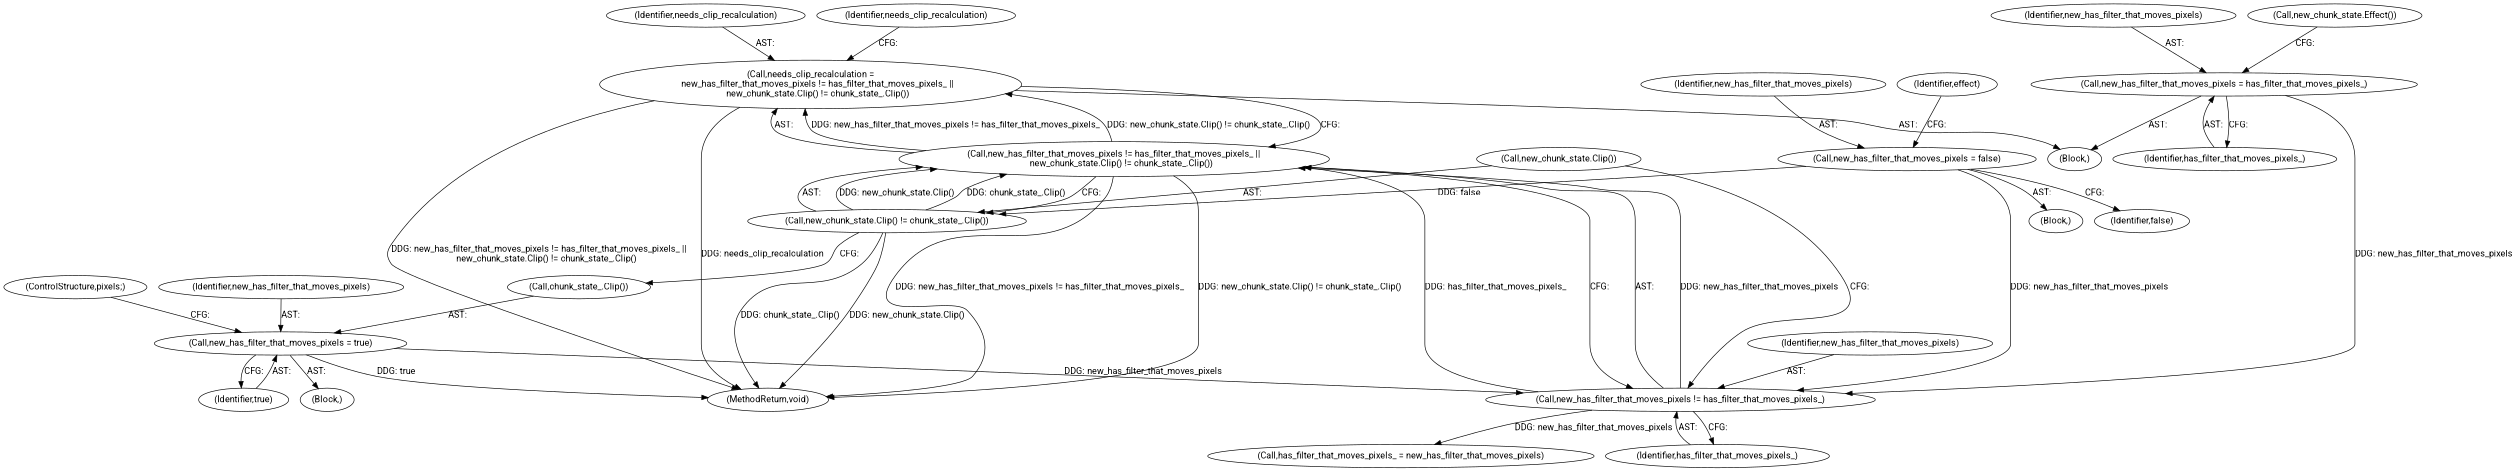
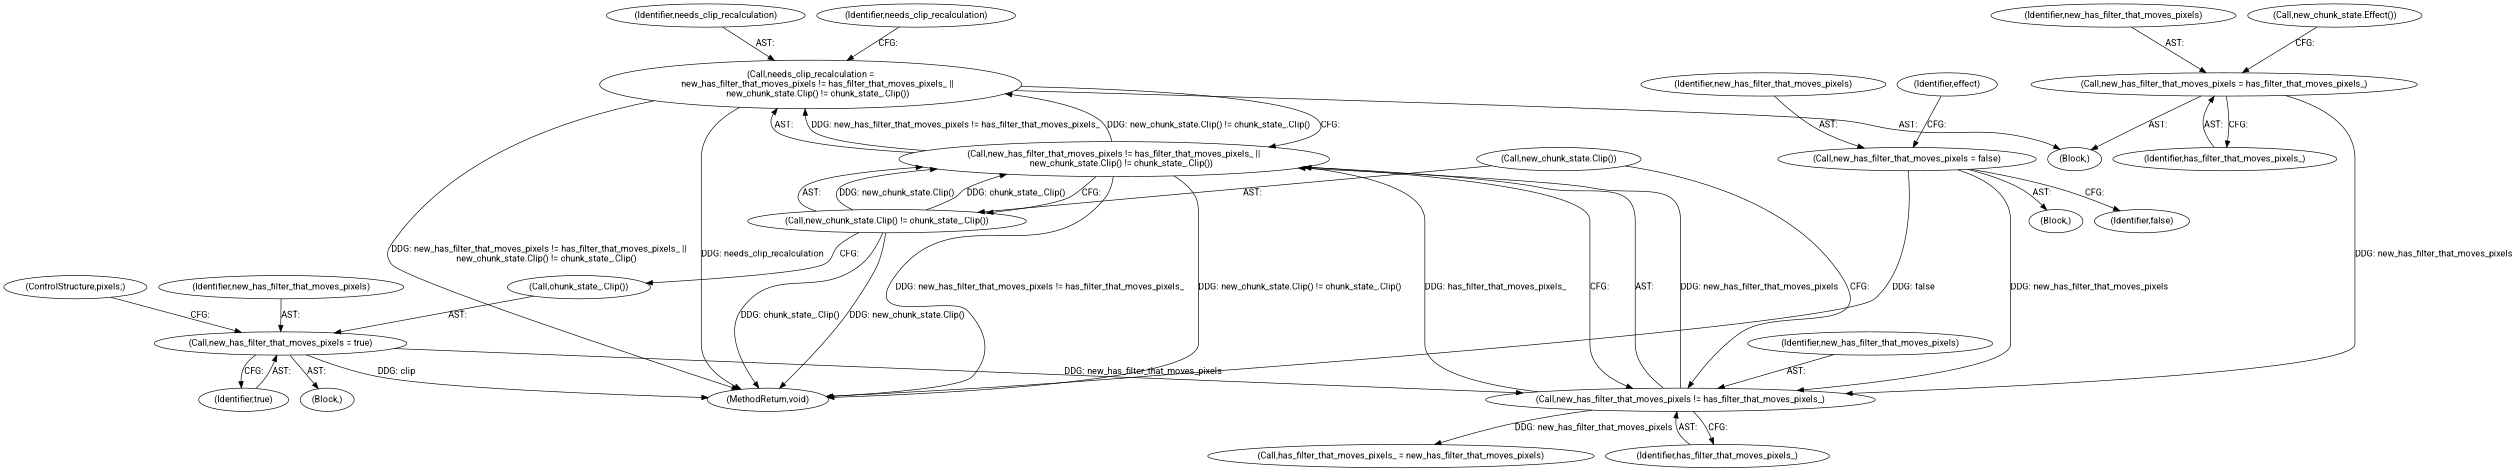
edge "(Call,new_has_filter_that_moves_pixels = false)" -> "(Call,new_chunk_state.Clip() != chunk_state_.Clip())": now "(Call,new_has_filter_that_moves_pixels = false)" -> "(MethodReturn,void)"
edge "(Call,new_has_filter_that_moves_pixels = true)" -> "(MethodReturn,void)": label "DDG: true" -> "DDG: clip"
